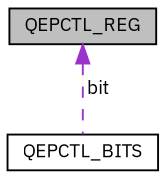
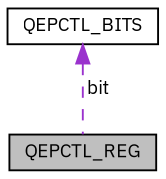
edge "QEPCTL_BITS" -> "QEPCTL_REG": reversed
